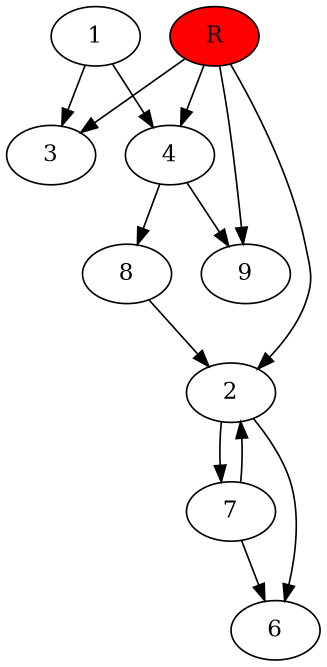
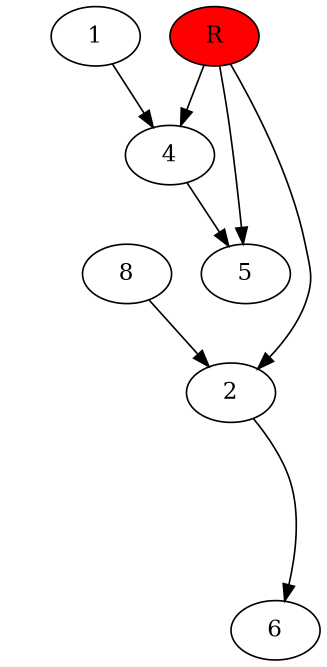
node "3": removed
edge "4" -> "8": removed
node "9": label "9" -> "5"
node "7": removed
